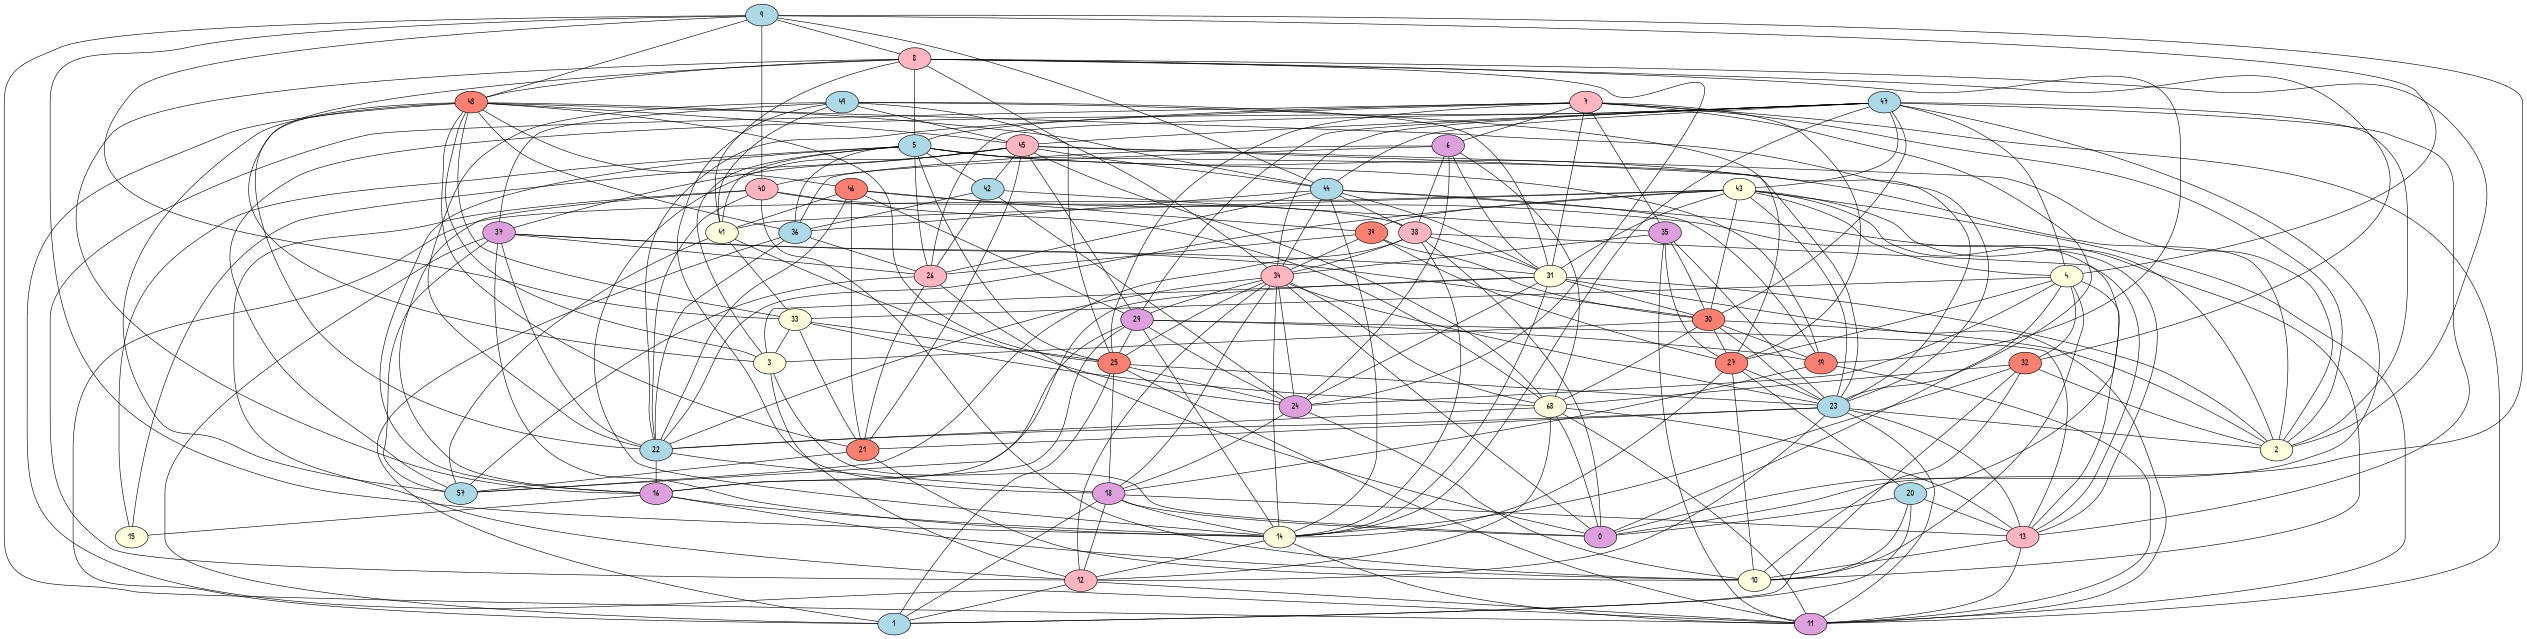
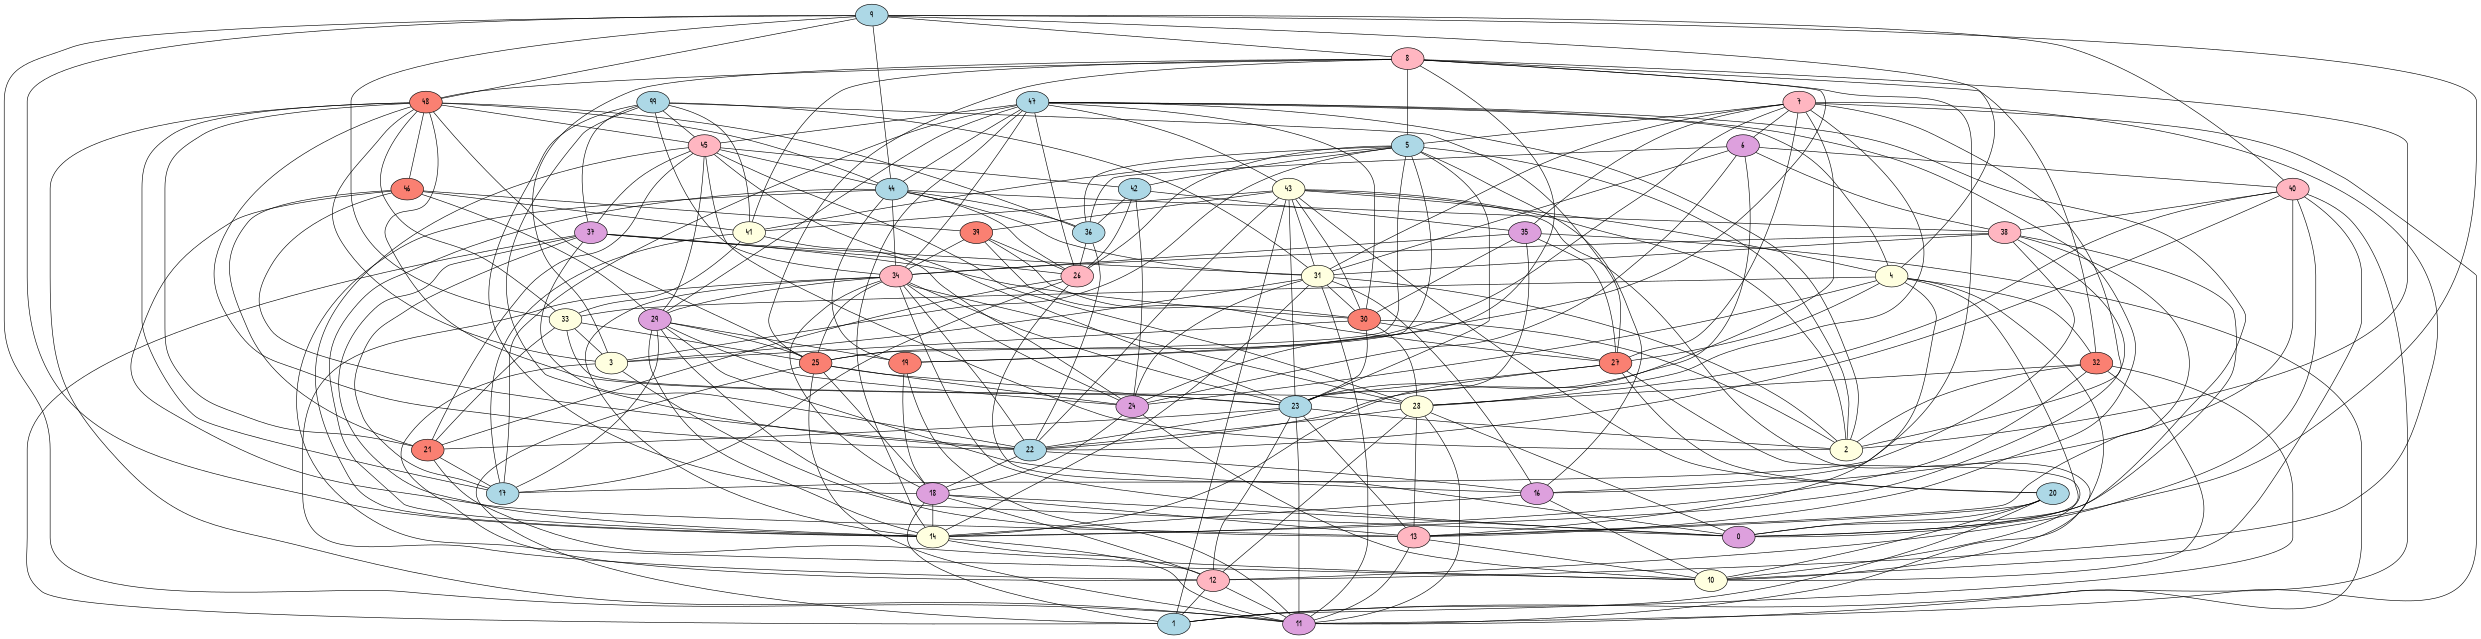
node "49": label "49" -> "99"
edge "30" -- "19": removed
node "68": label "68" -> "28"
edge "36" -- "1": now "40" -- "1"
node "57": label "57" -> "17"
node "15": removed
